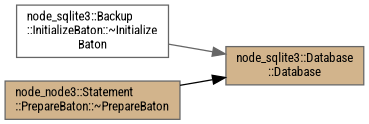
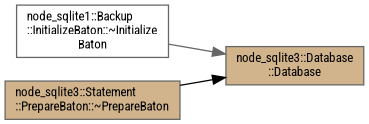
node "node_sqlite3::Backup ::InitializeBaton::~Initialize Baton": label "node_sqlite3::Backup ::InitializeBaton::~Initialize Baton" -> "node_sqlite1::Backup ::InitializeBaton::~Initialize Baton"
node "node_node3::Statement ::PrepareBaton::~PrepareBaton": label "node_node3::Statement ::PrepareBaton::~PrepareBaton" -> "node_sqlite3::Statement ::PrepareBaton::~PrepareBaton"
